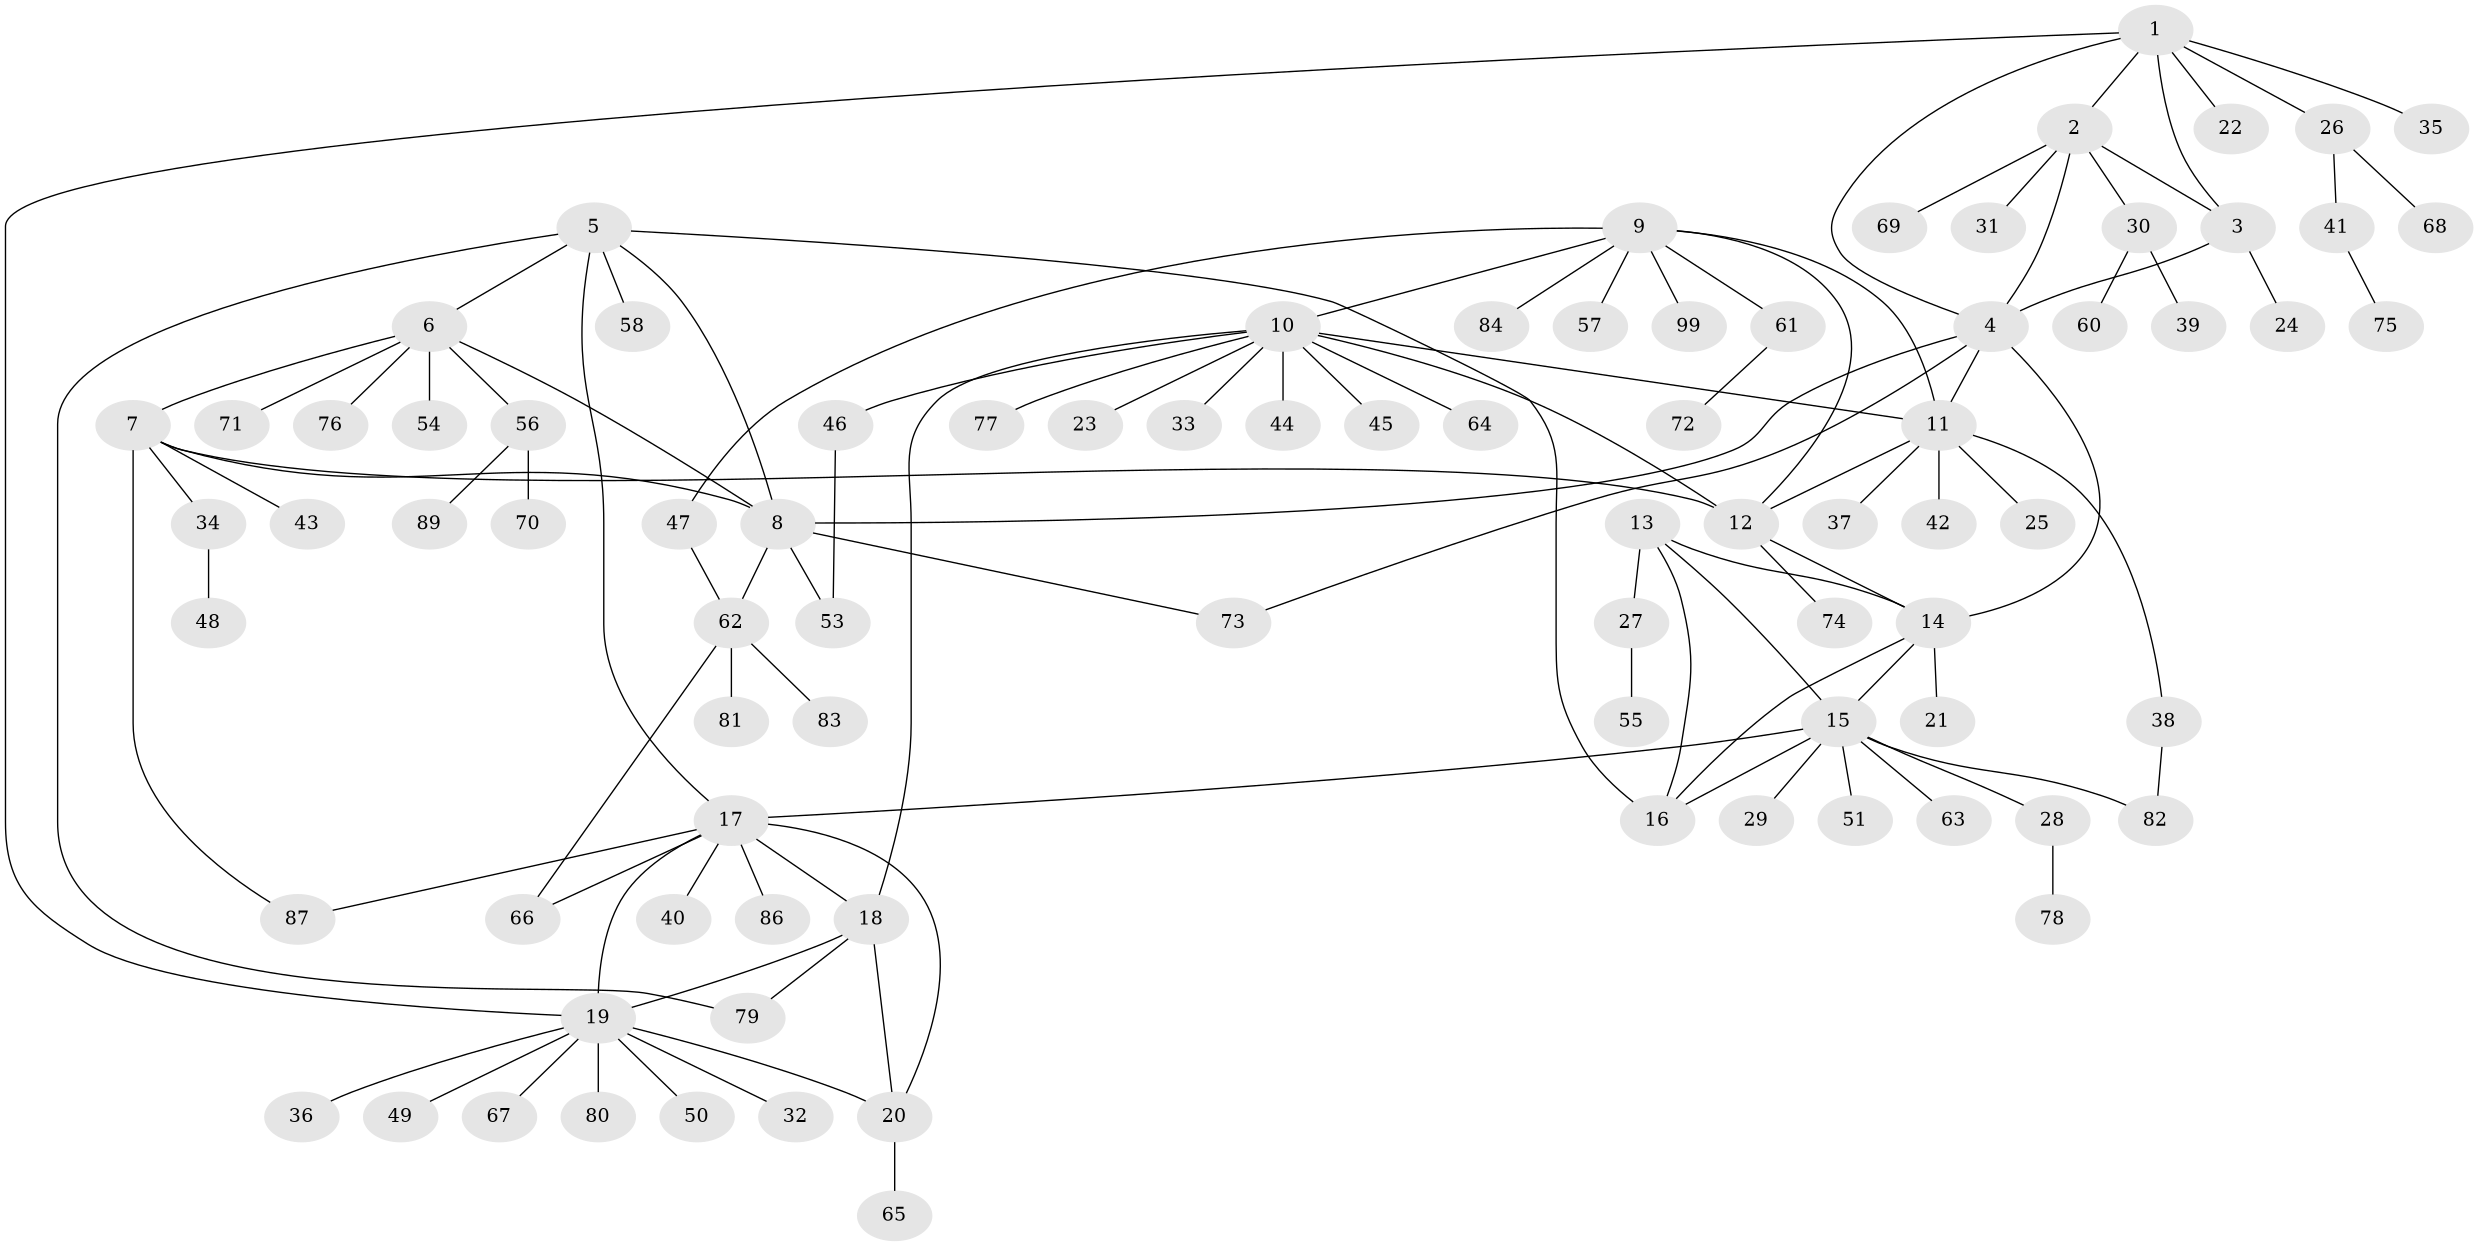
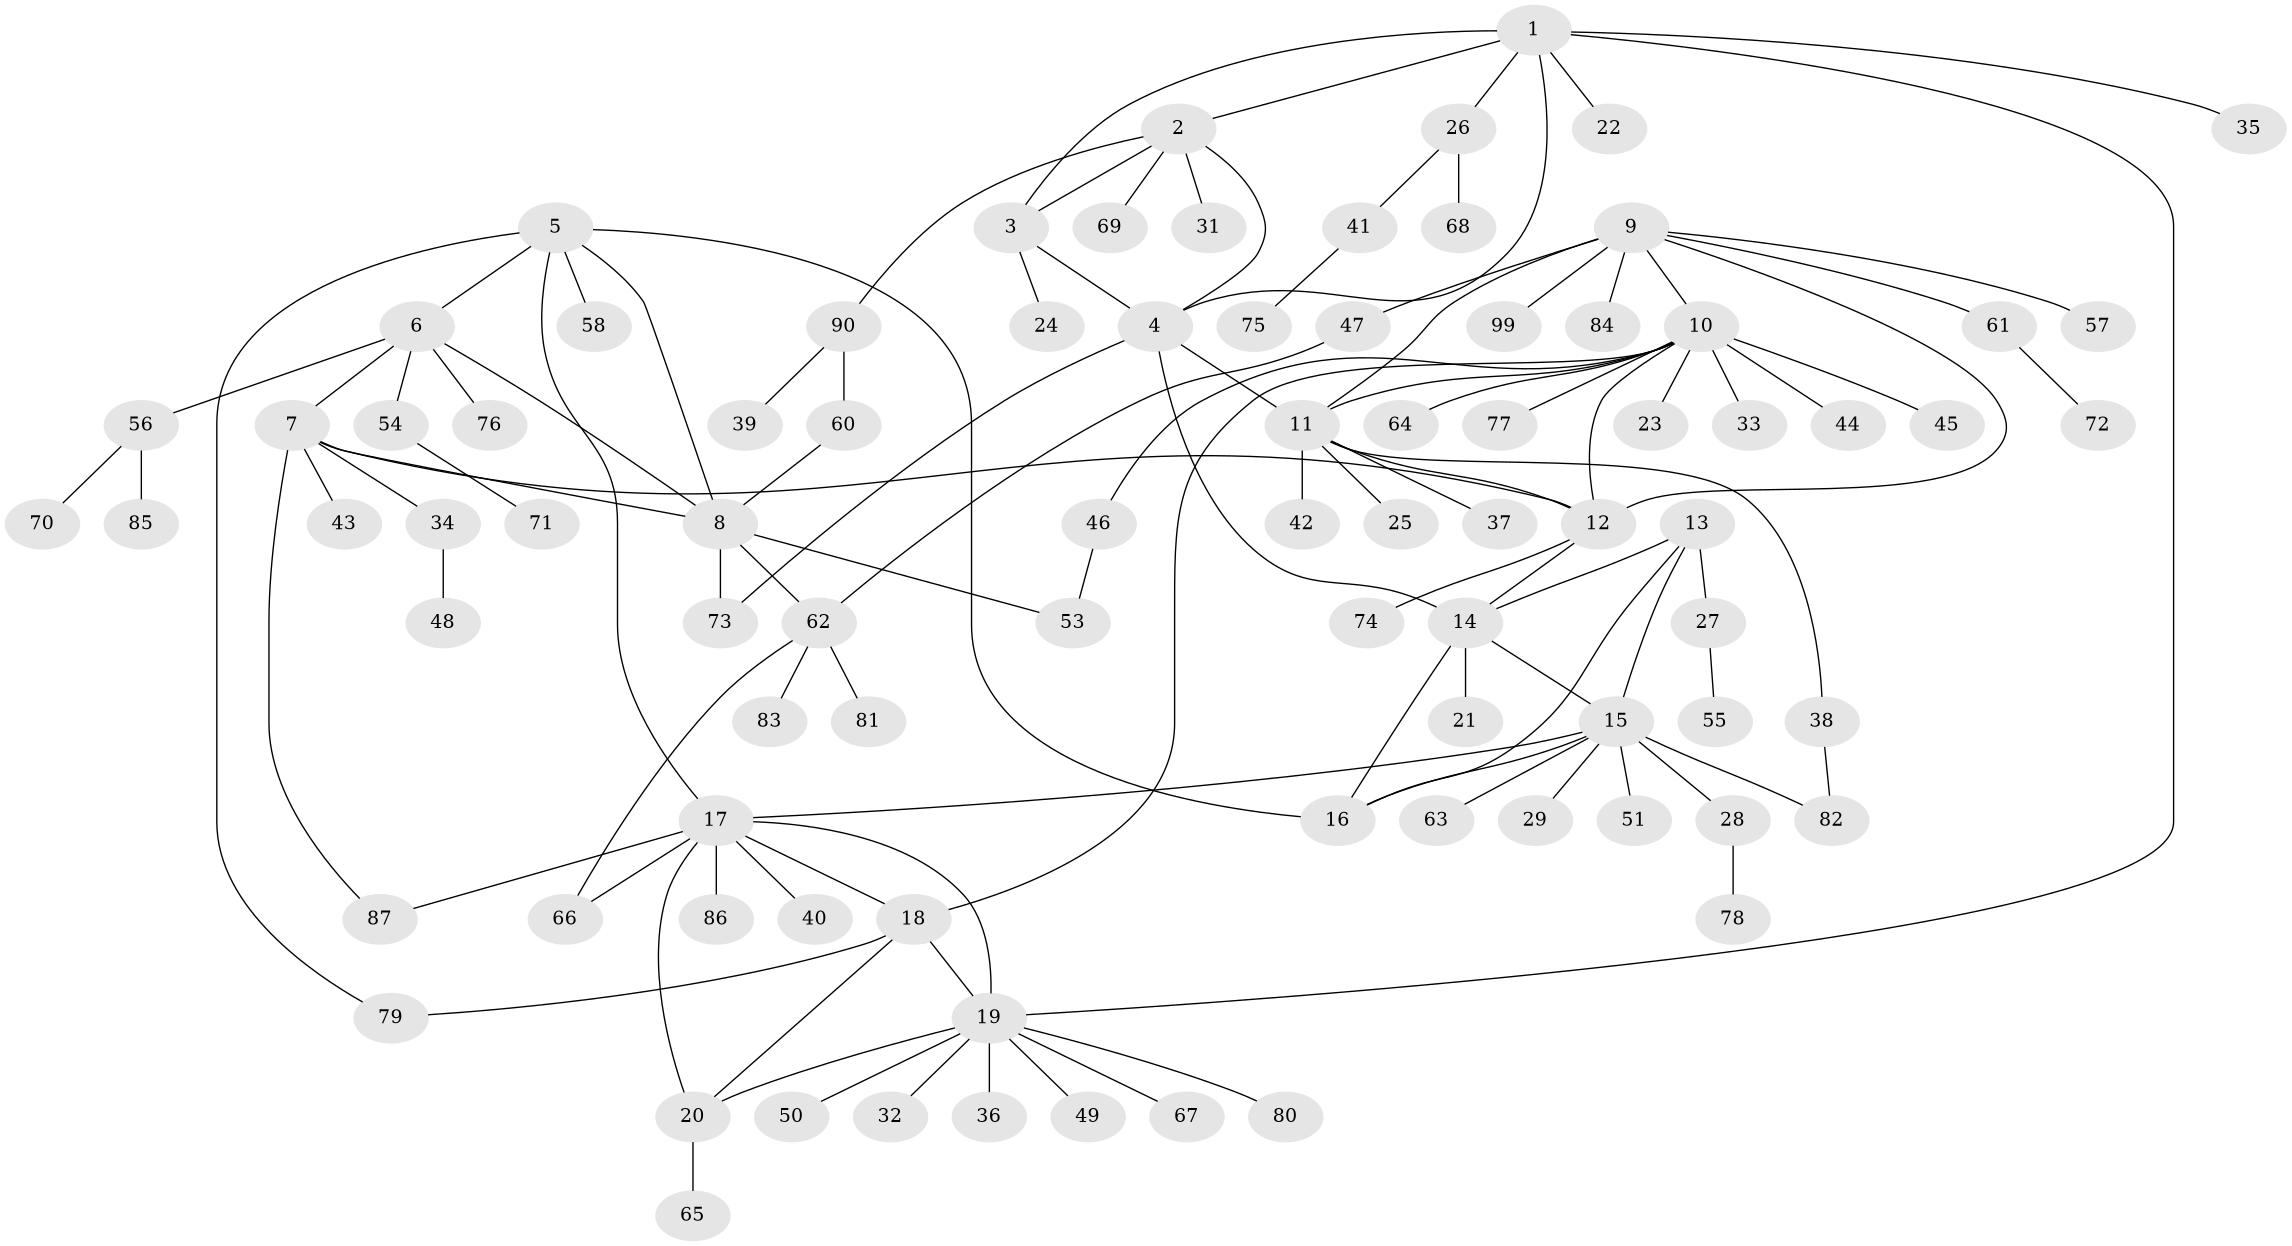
node "30": label "30" -> "90"
edge "6" -- "71": now "54" -- "71"
edge "4" -- "8": now "60" -- "8"
node "89": label "89" -> "85"
